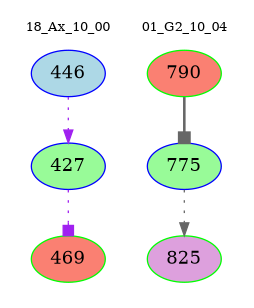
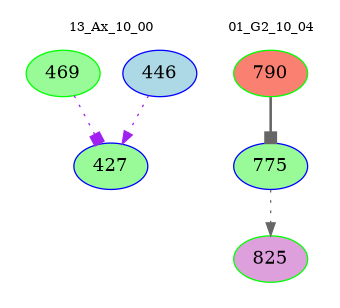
cluster "18_Ax_10_00": label "18_Ax_10_00" -> "13_Ax_10_00"
edge "427" -> "469": reversed
node "469": fillcolor salmon -> palegreen
